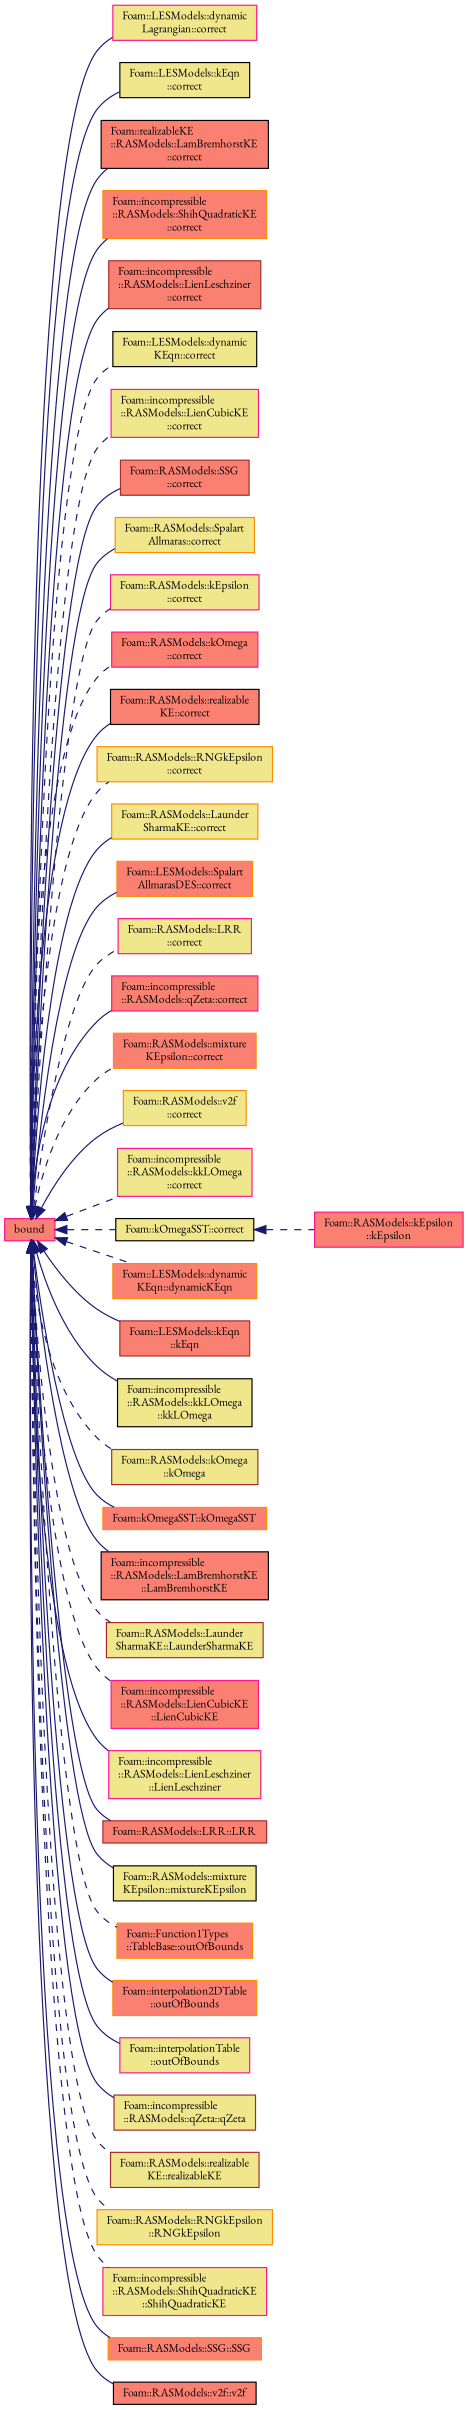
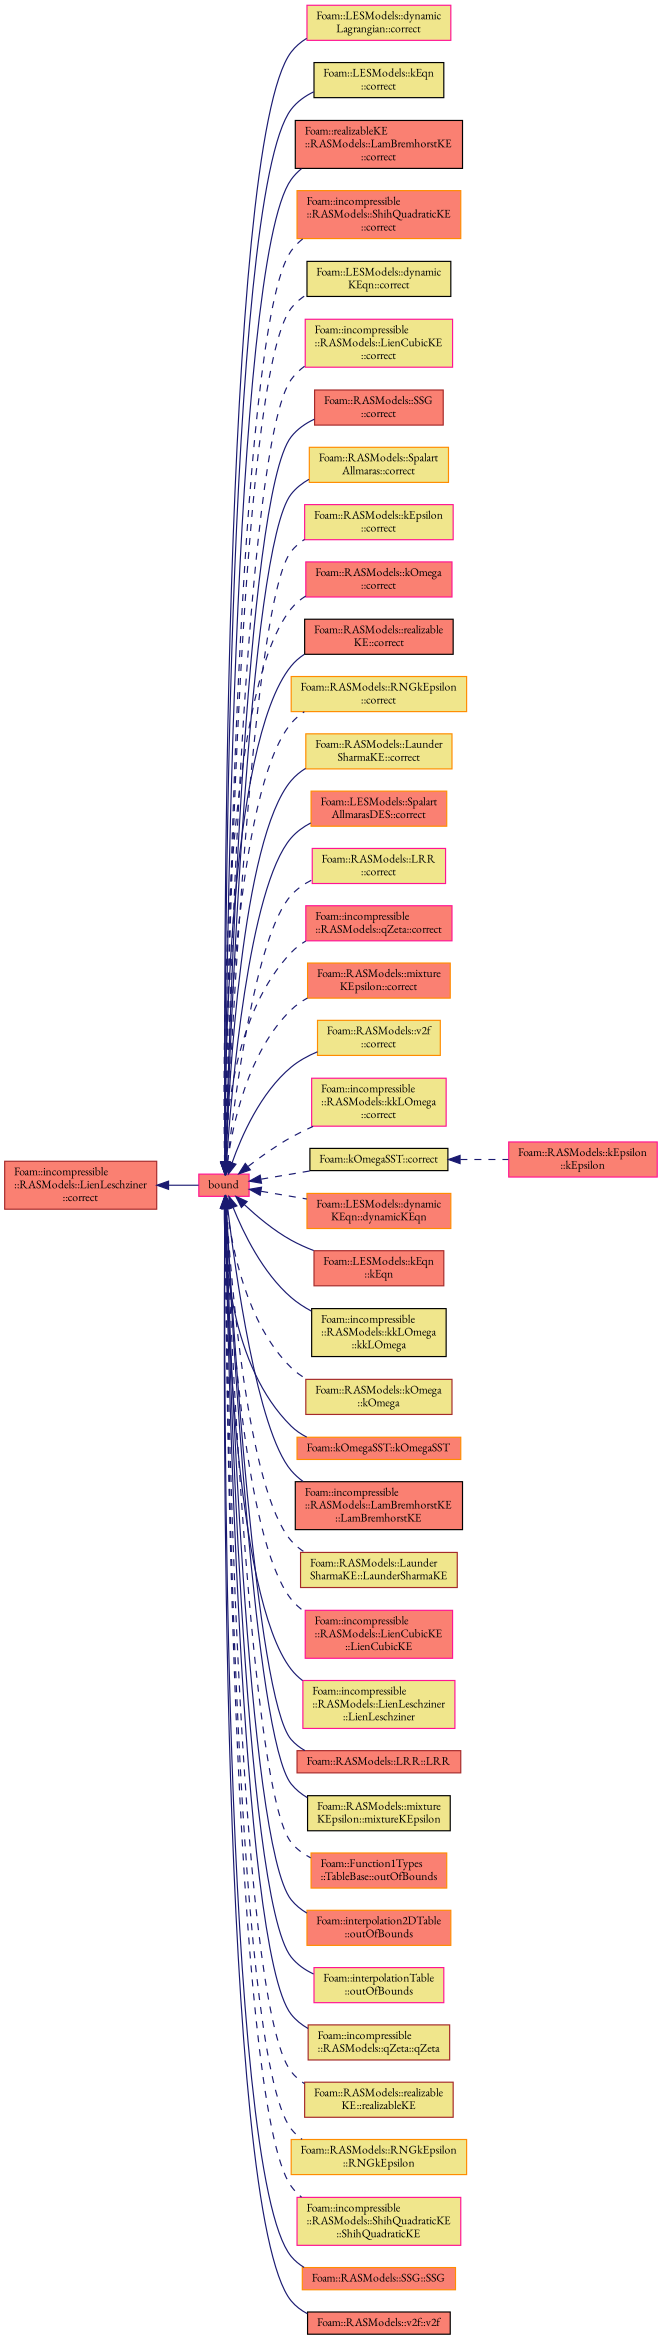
edge "Foam::incompressible ::RASModels::ShihQuadraticKE ::correct" -> "bound": style solid -> dashed
edge "Foam::incompressible ::RASModels::LienLeschziner ::correct" -> "bound": reversed
edge "Foam::incompressible ::RASModels::qZeta::correct" -> "bound": style solid -> dashed
